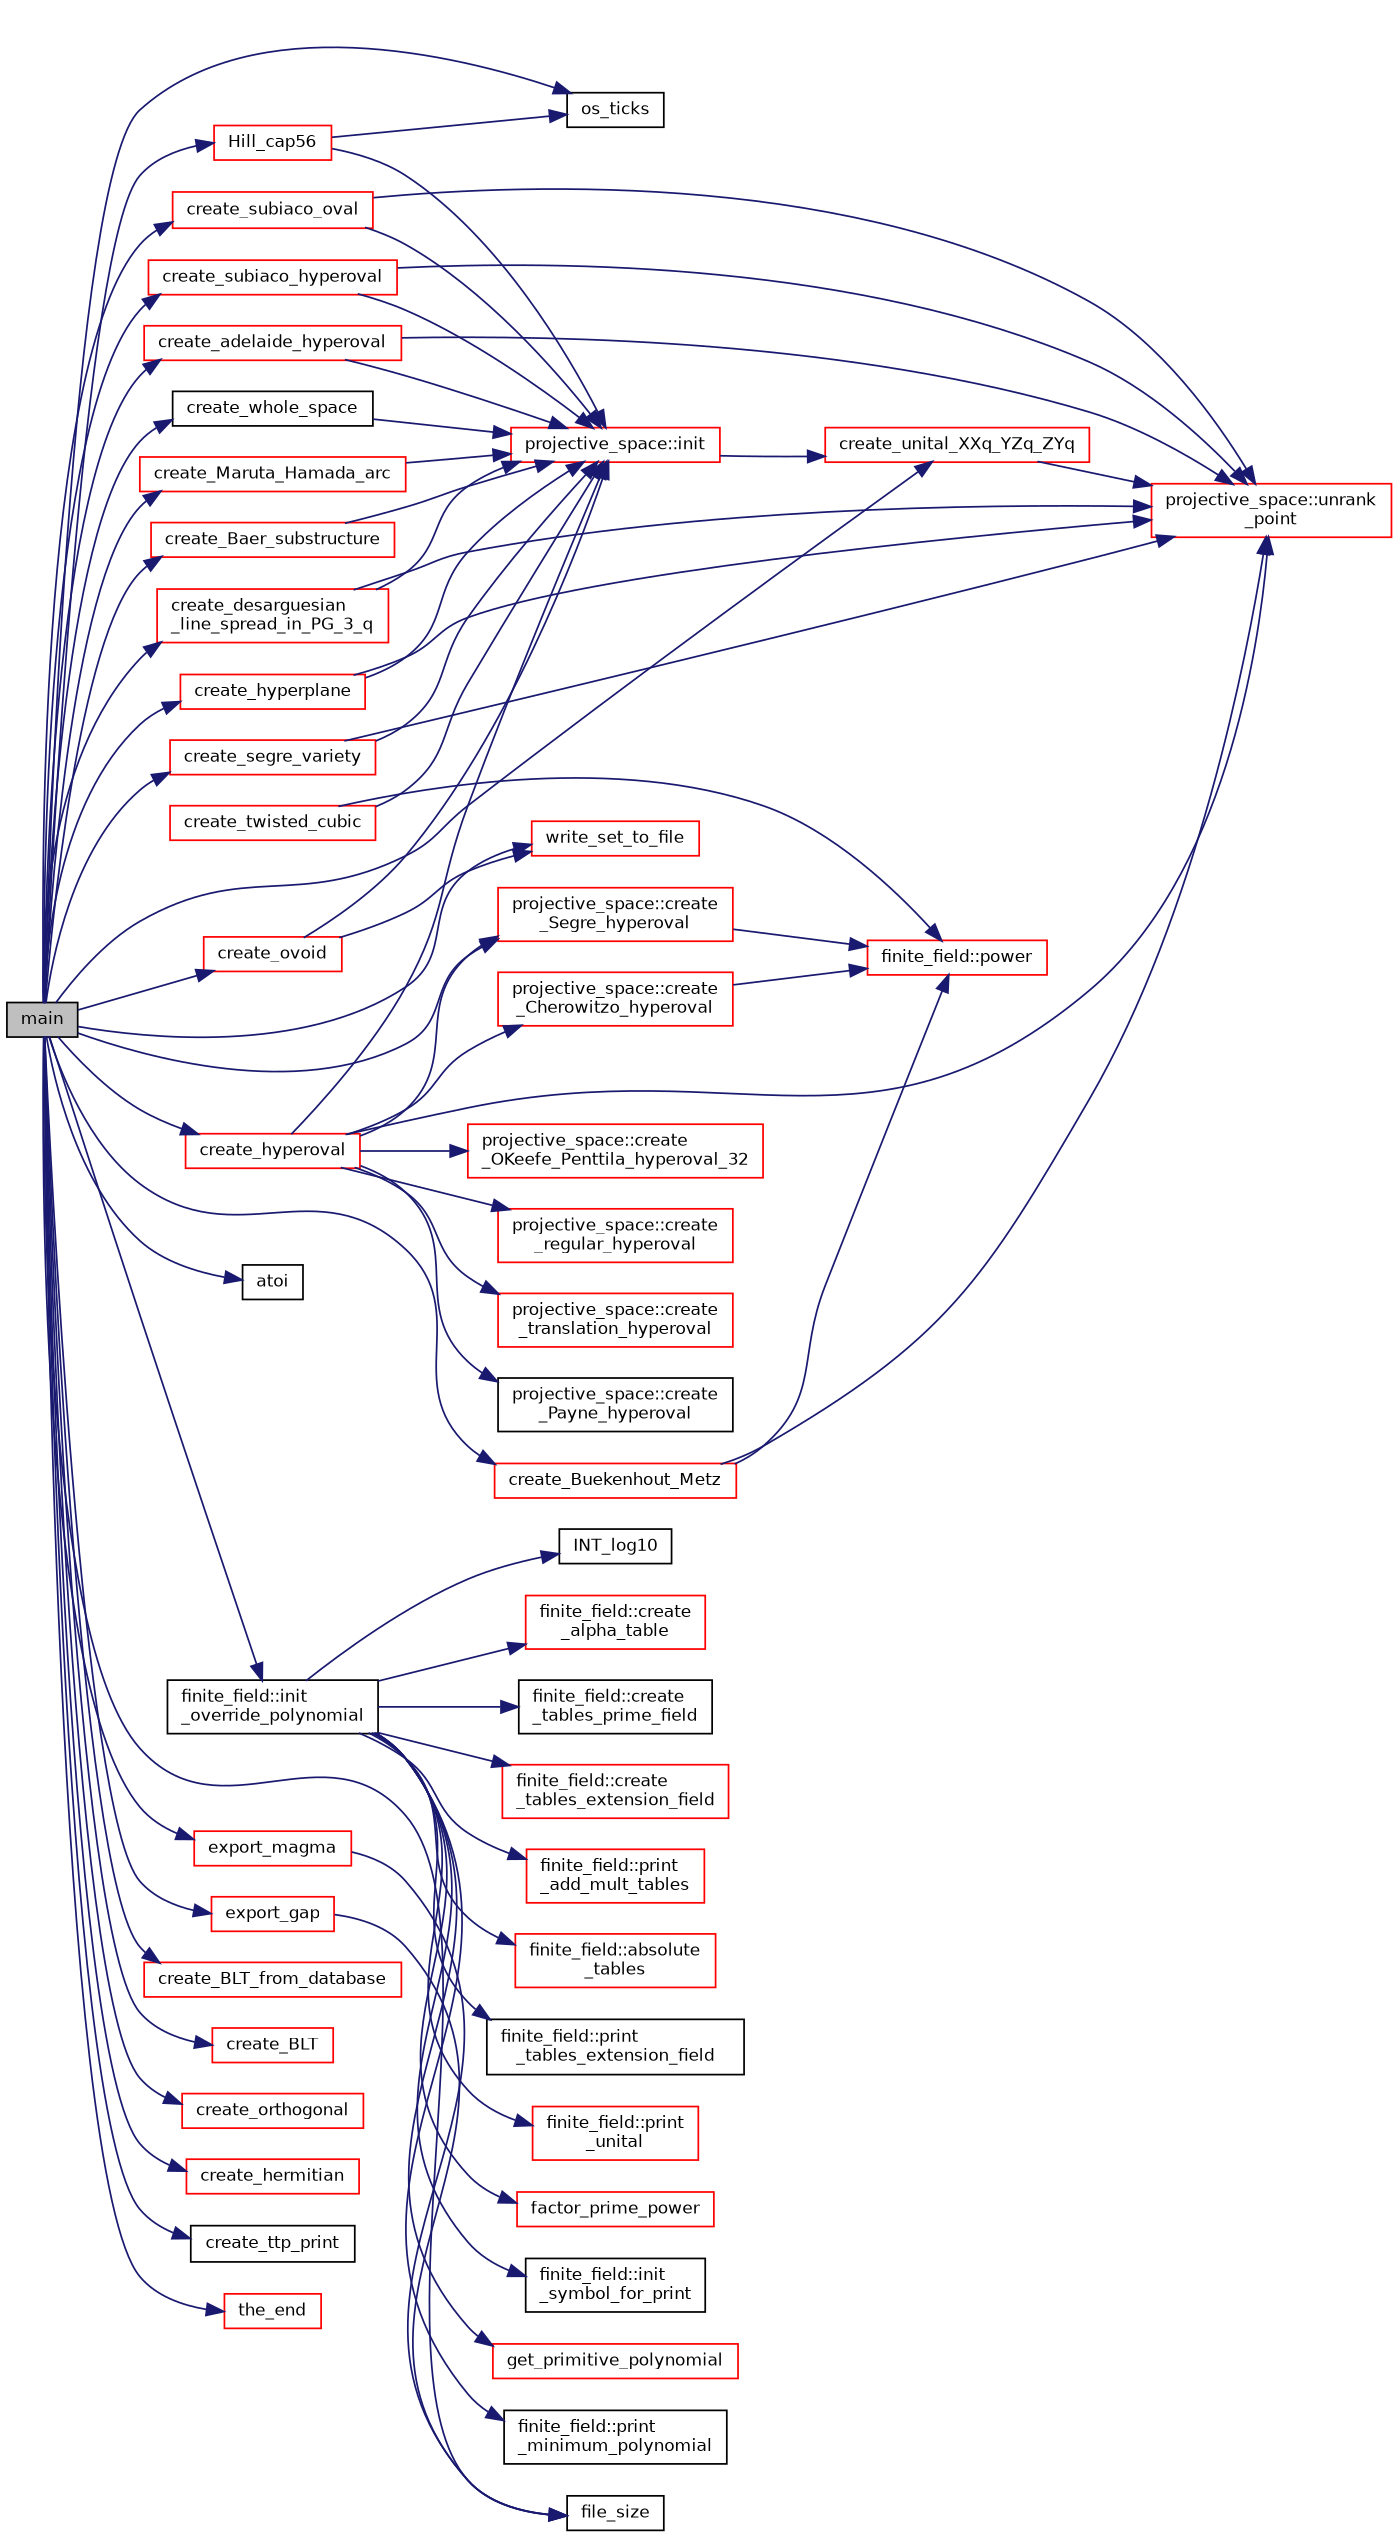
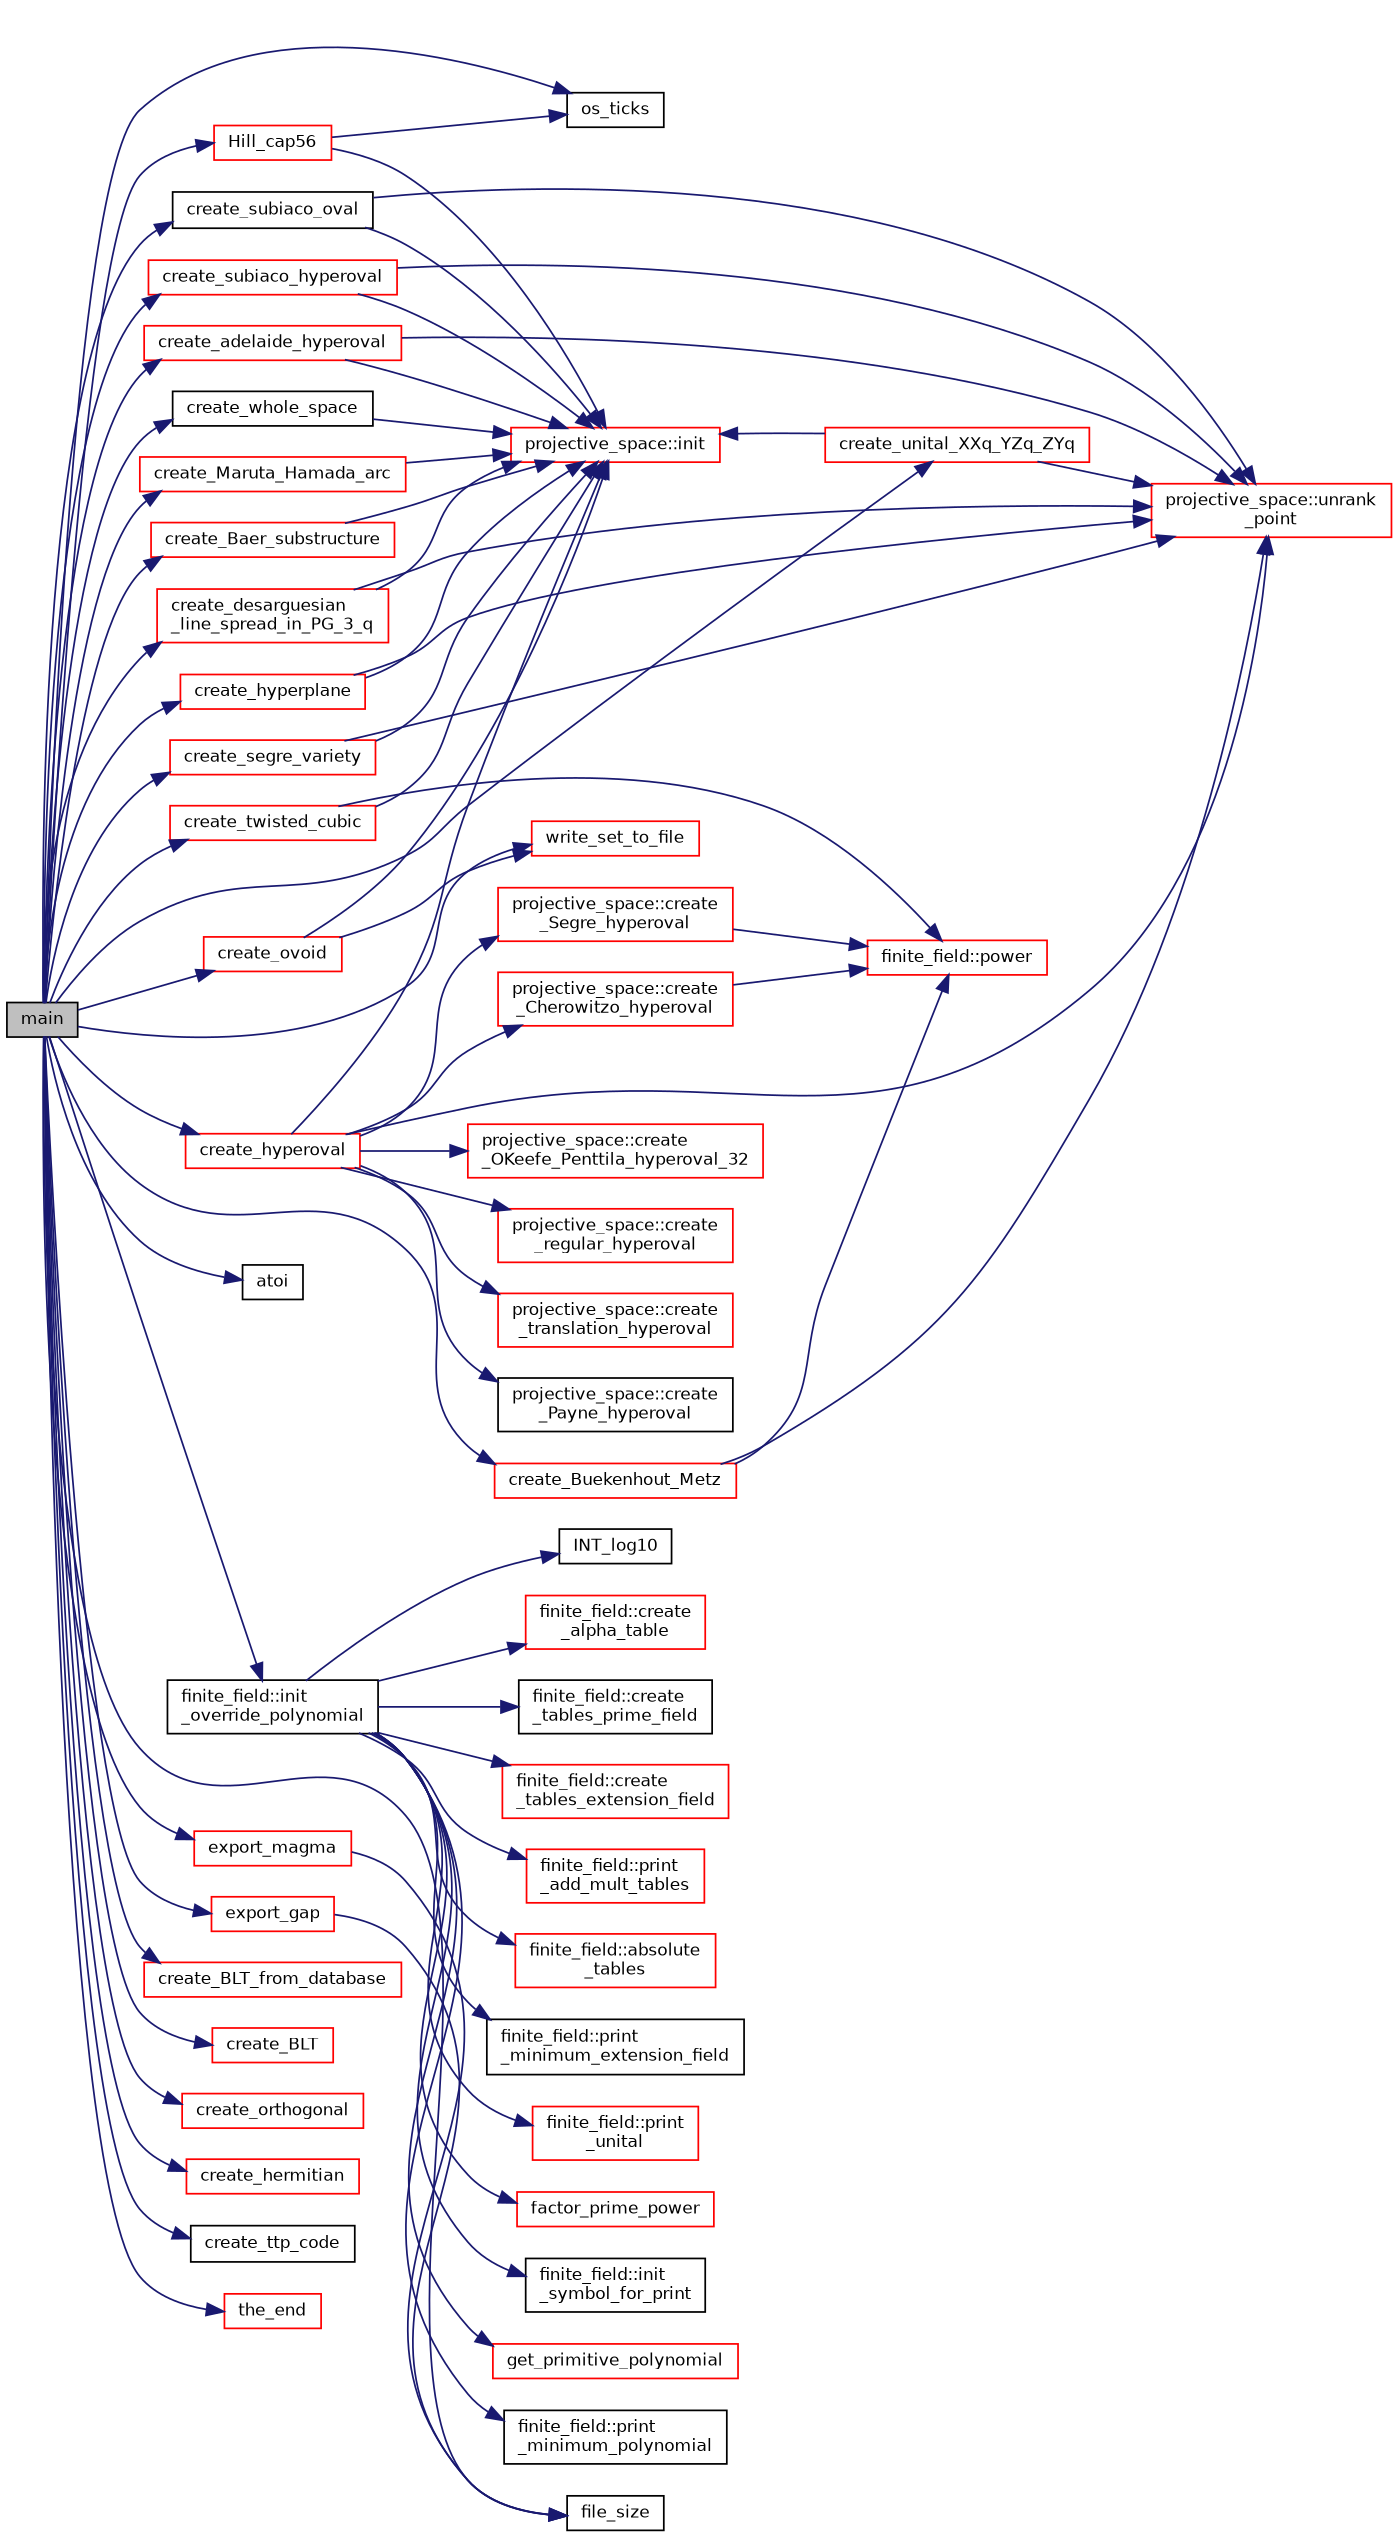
node "create_subiaco_oval": color red -> black
edge "projective_space::init" -> "create_unital_XXq_YZq_ZYq": reversed
edge "main" -> "projective_space::create _Segre_hyperoval": now "main" -> "create_twisted_cubic"
node "finite_field::print _tables_extension_field": label "finite_field::print _tables_extension_field" -> "finite_field::print _minimum_extension_field"
node "create_ttp_print": label "create_ttp_print" -> "create_ttp_code"
